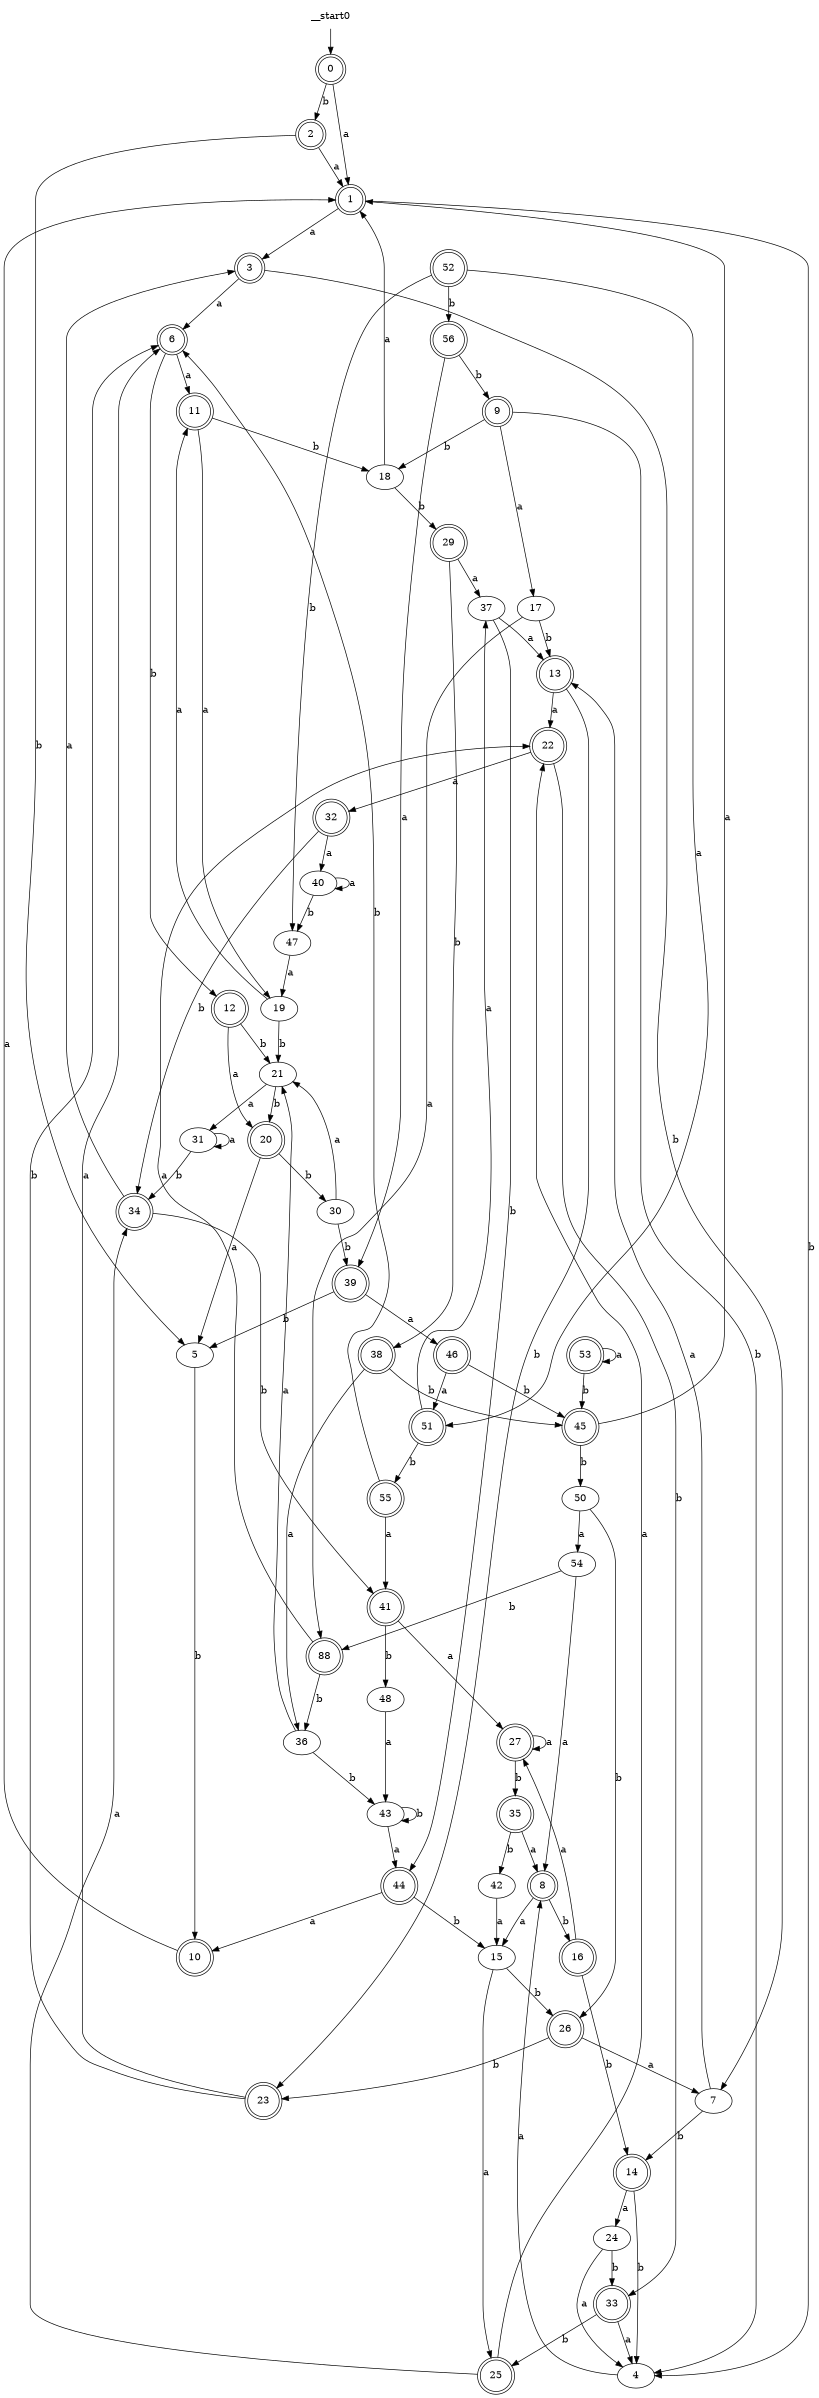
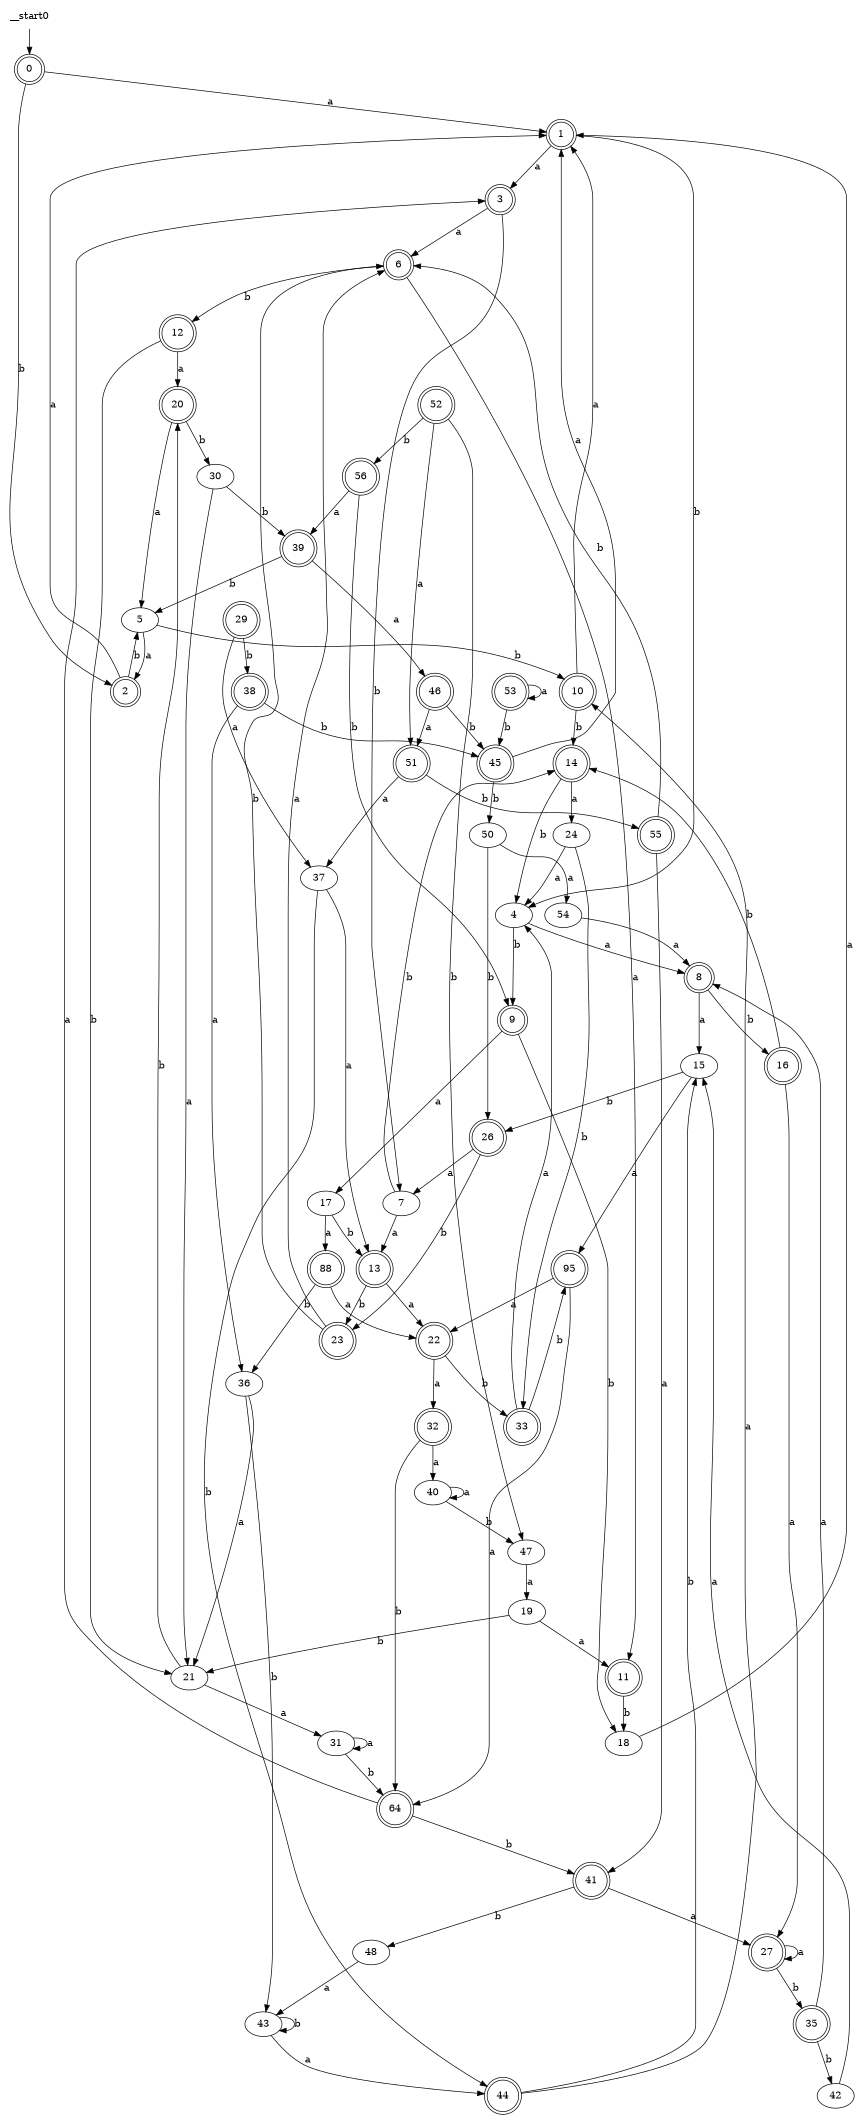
edge "18" -> "29": removed, label "b"
edge "5" -> "2": added, label "a"
edge "11" -> "19": removed, label "a"
edge "10" -> "14": added, label "b"
node "34": label "34" -> "64"
edge "9" -> "4": reversed
edge "54" -> "88": removed, label "b"
node "25": label "25" -> "95"
